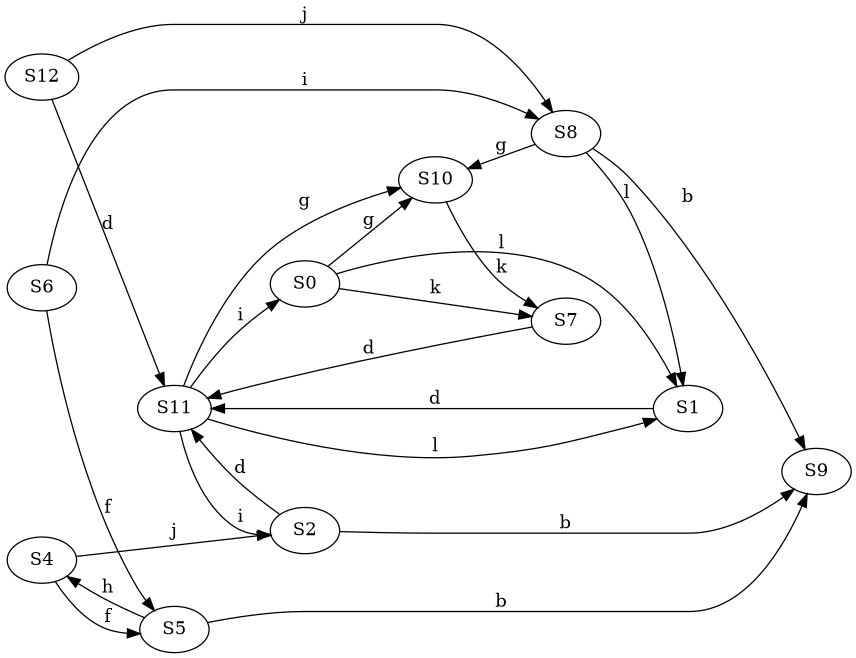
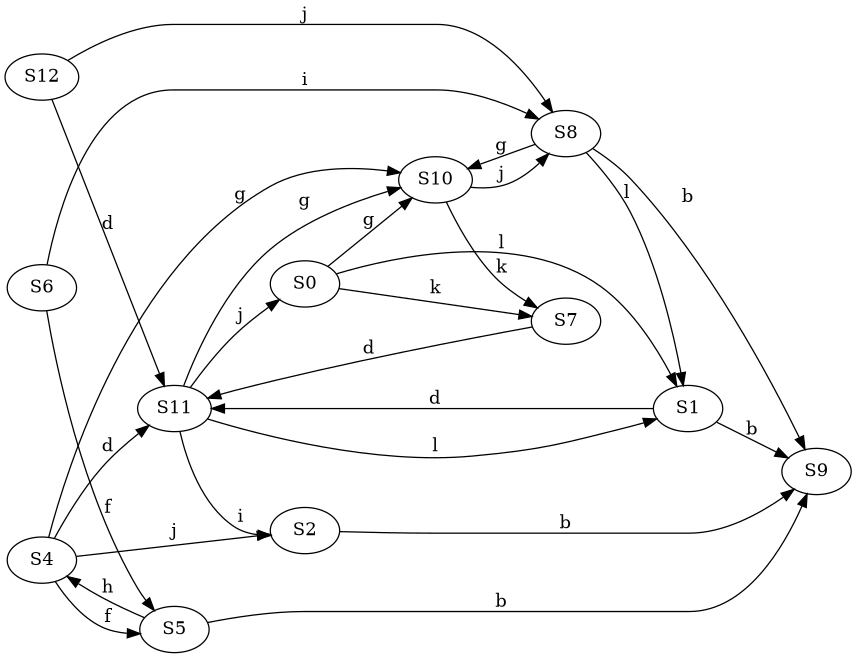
edge "S10" -> "S8": added, label "j"
edge "S4" -> "S10": added, label "g"
edge "S11" -> "S0": label "i" -> "j"
edge "S1" -> "S9": added, label "b"
edge "S2" -> "S11": now "S4" -> "S11"
